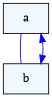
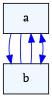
edge "a" -> "b": added
edge "b" -> "a": added
